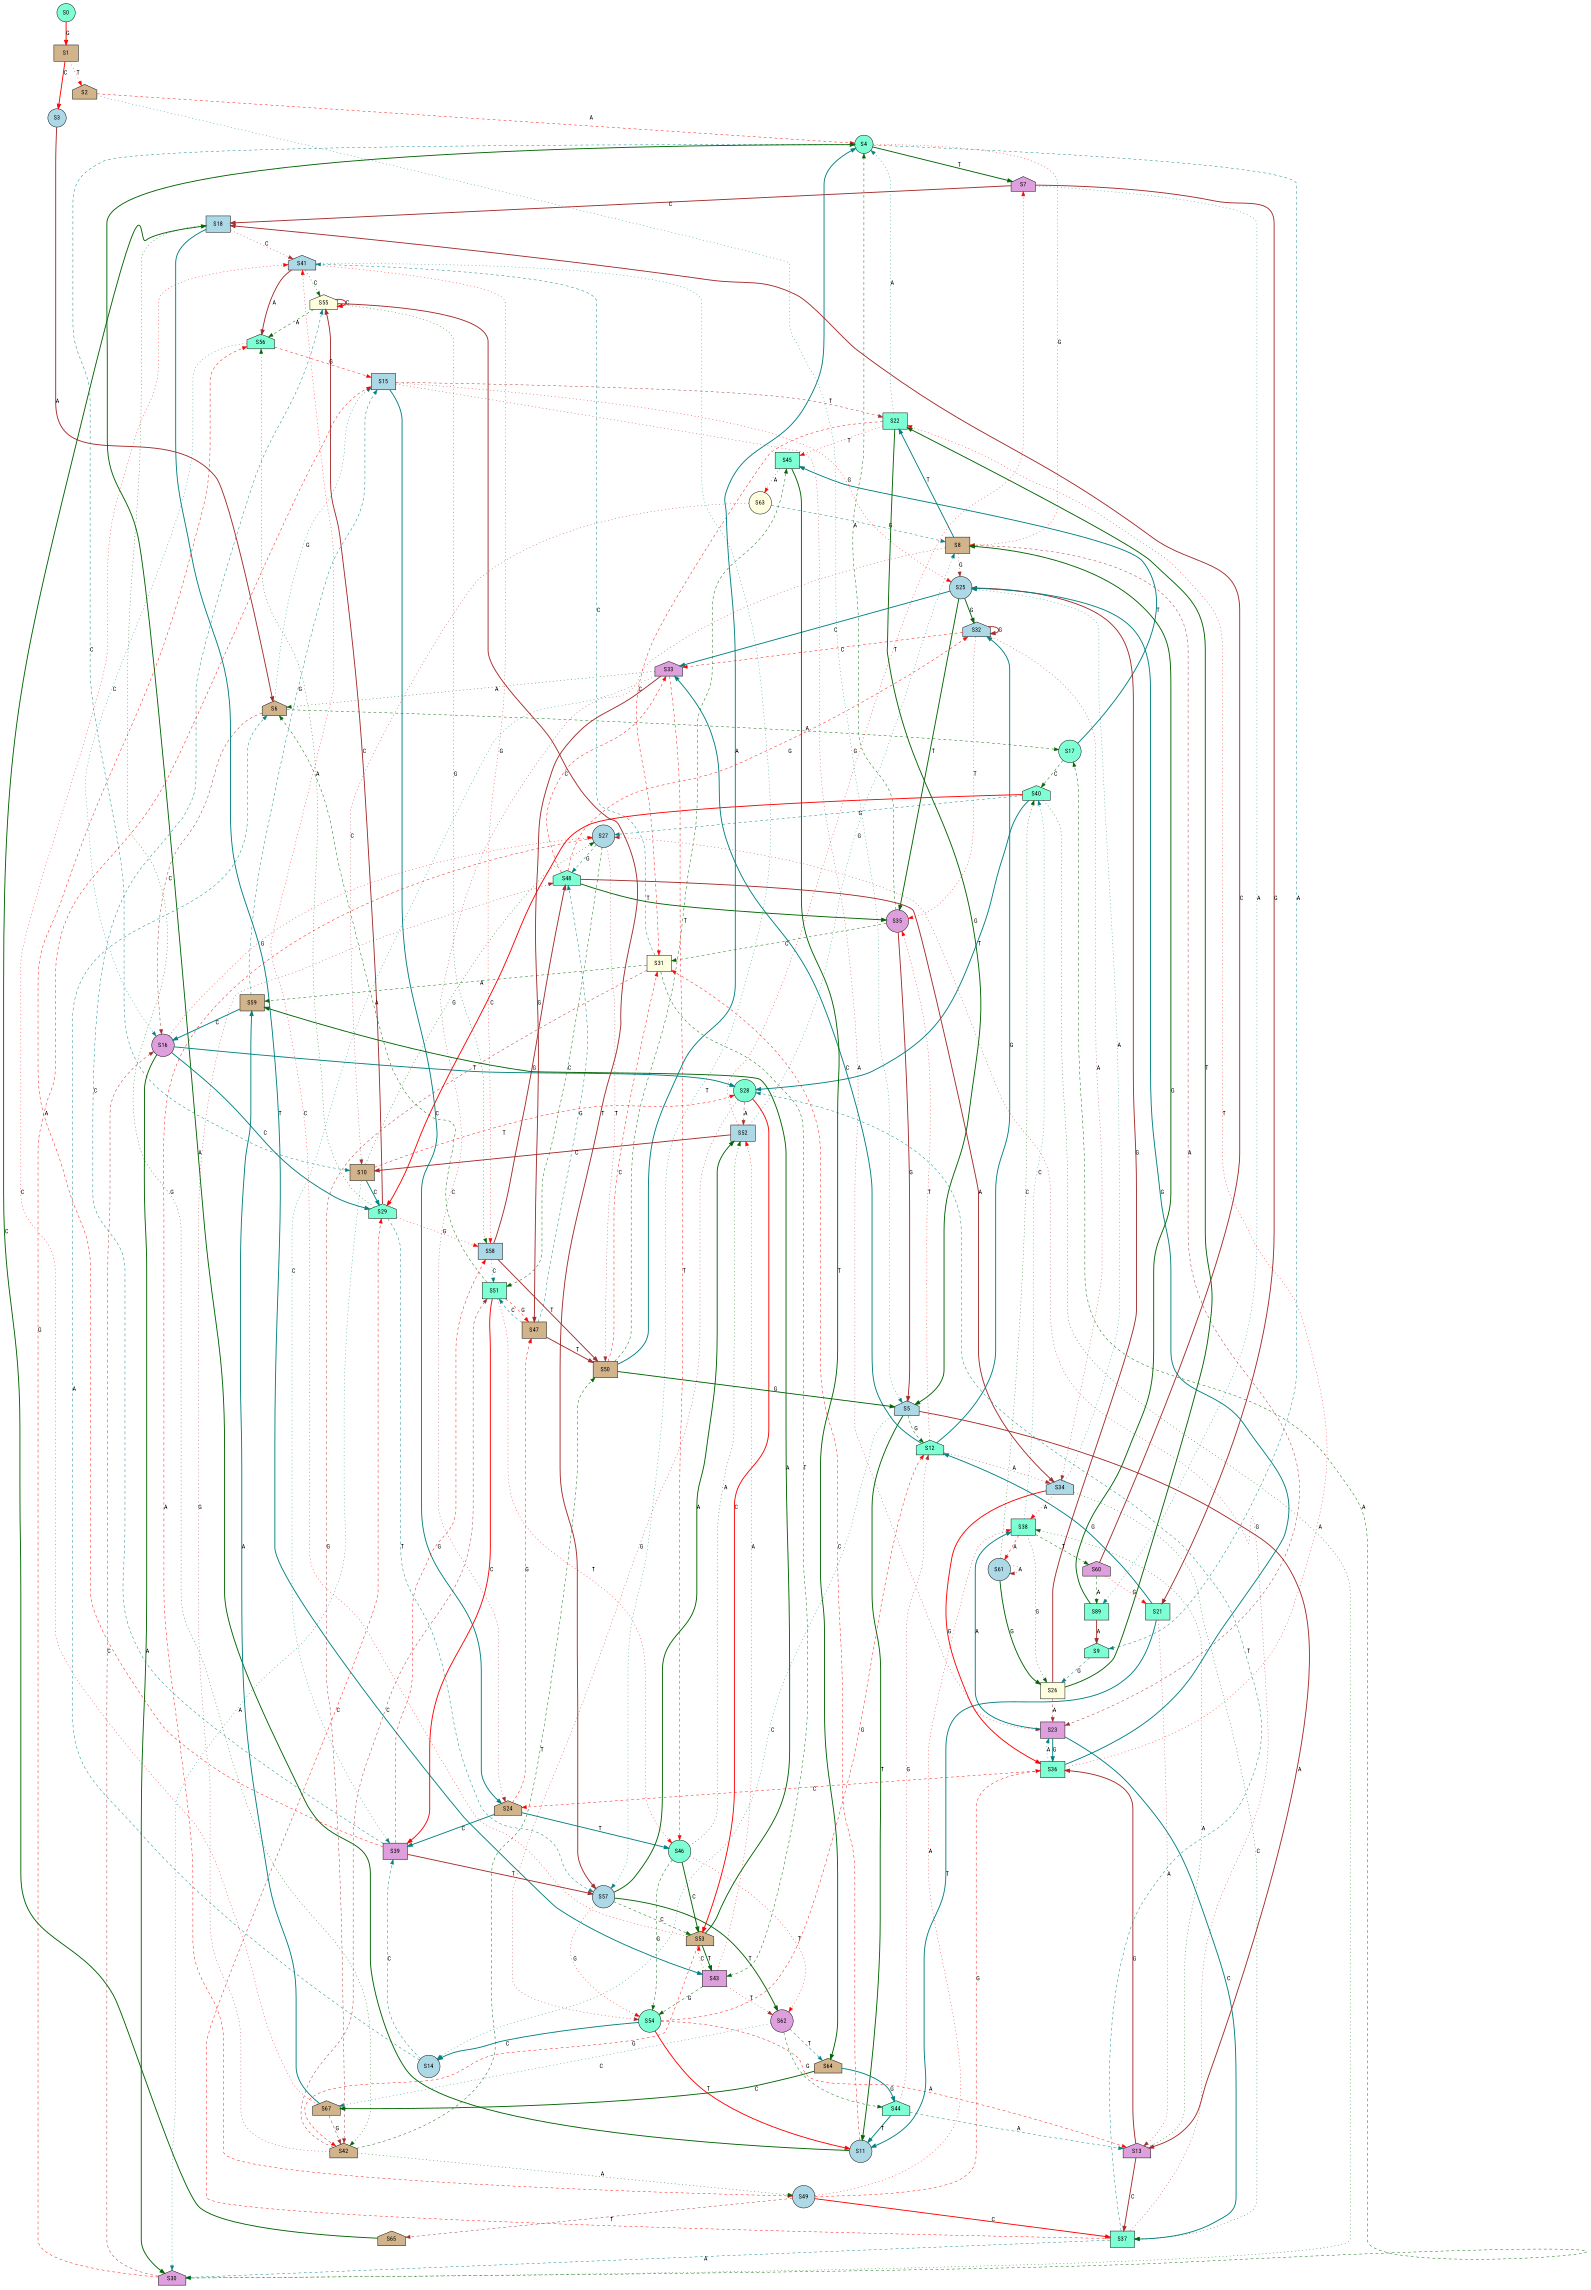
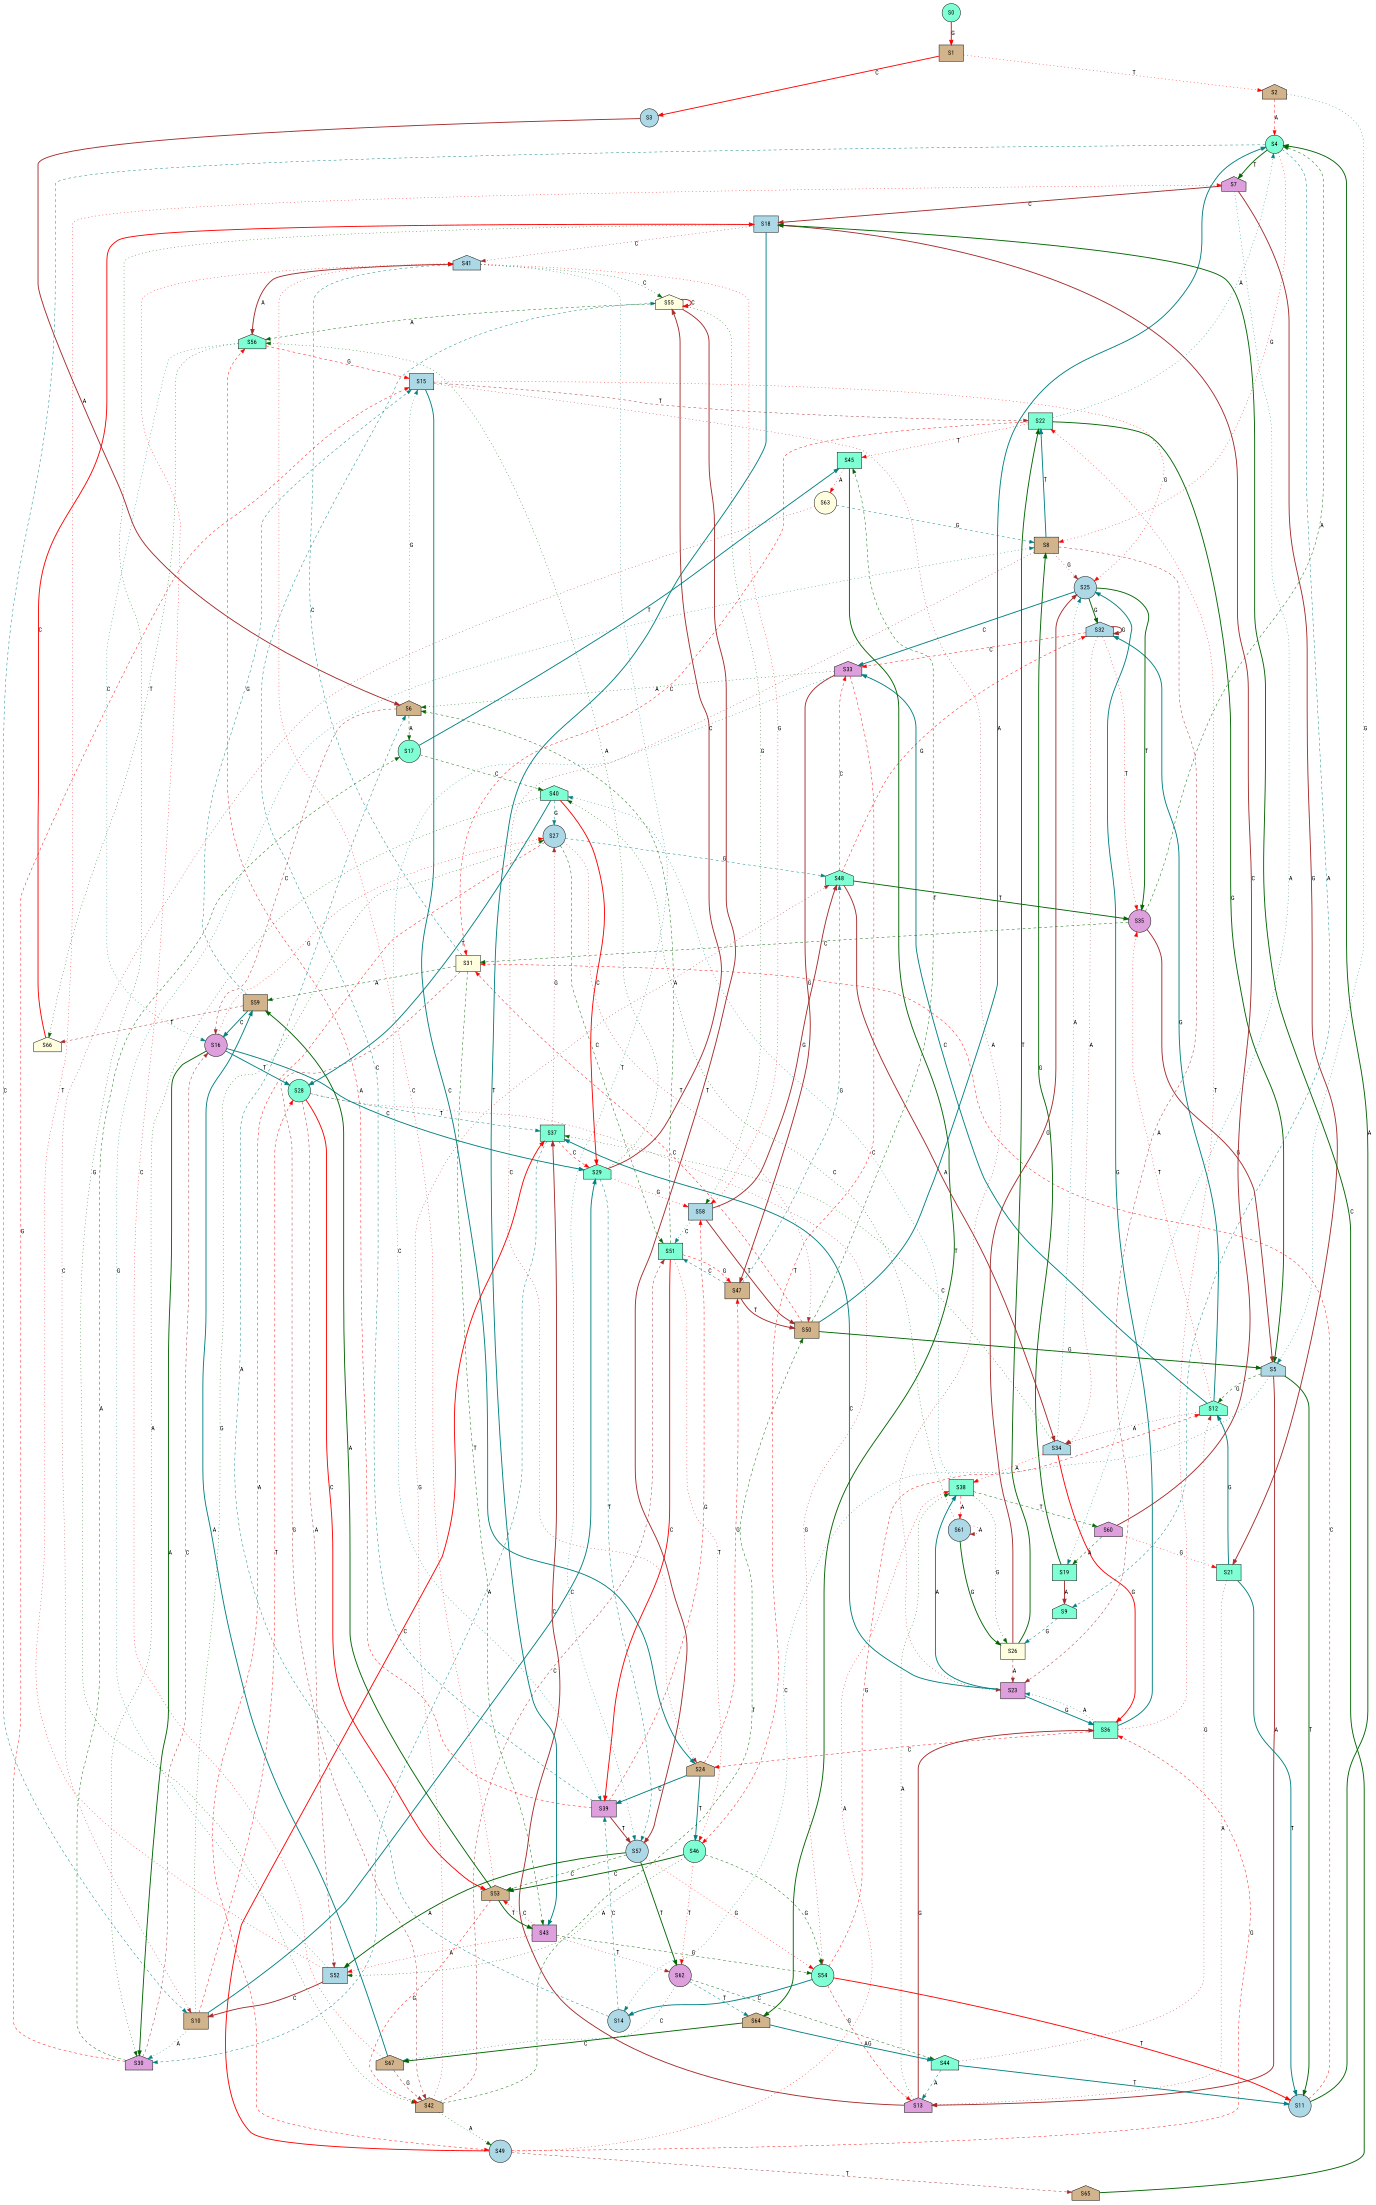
node "S66": added
edge "S37" -> "S28": reversed
node "S89": label "S89" -> "S19"
